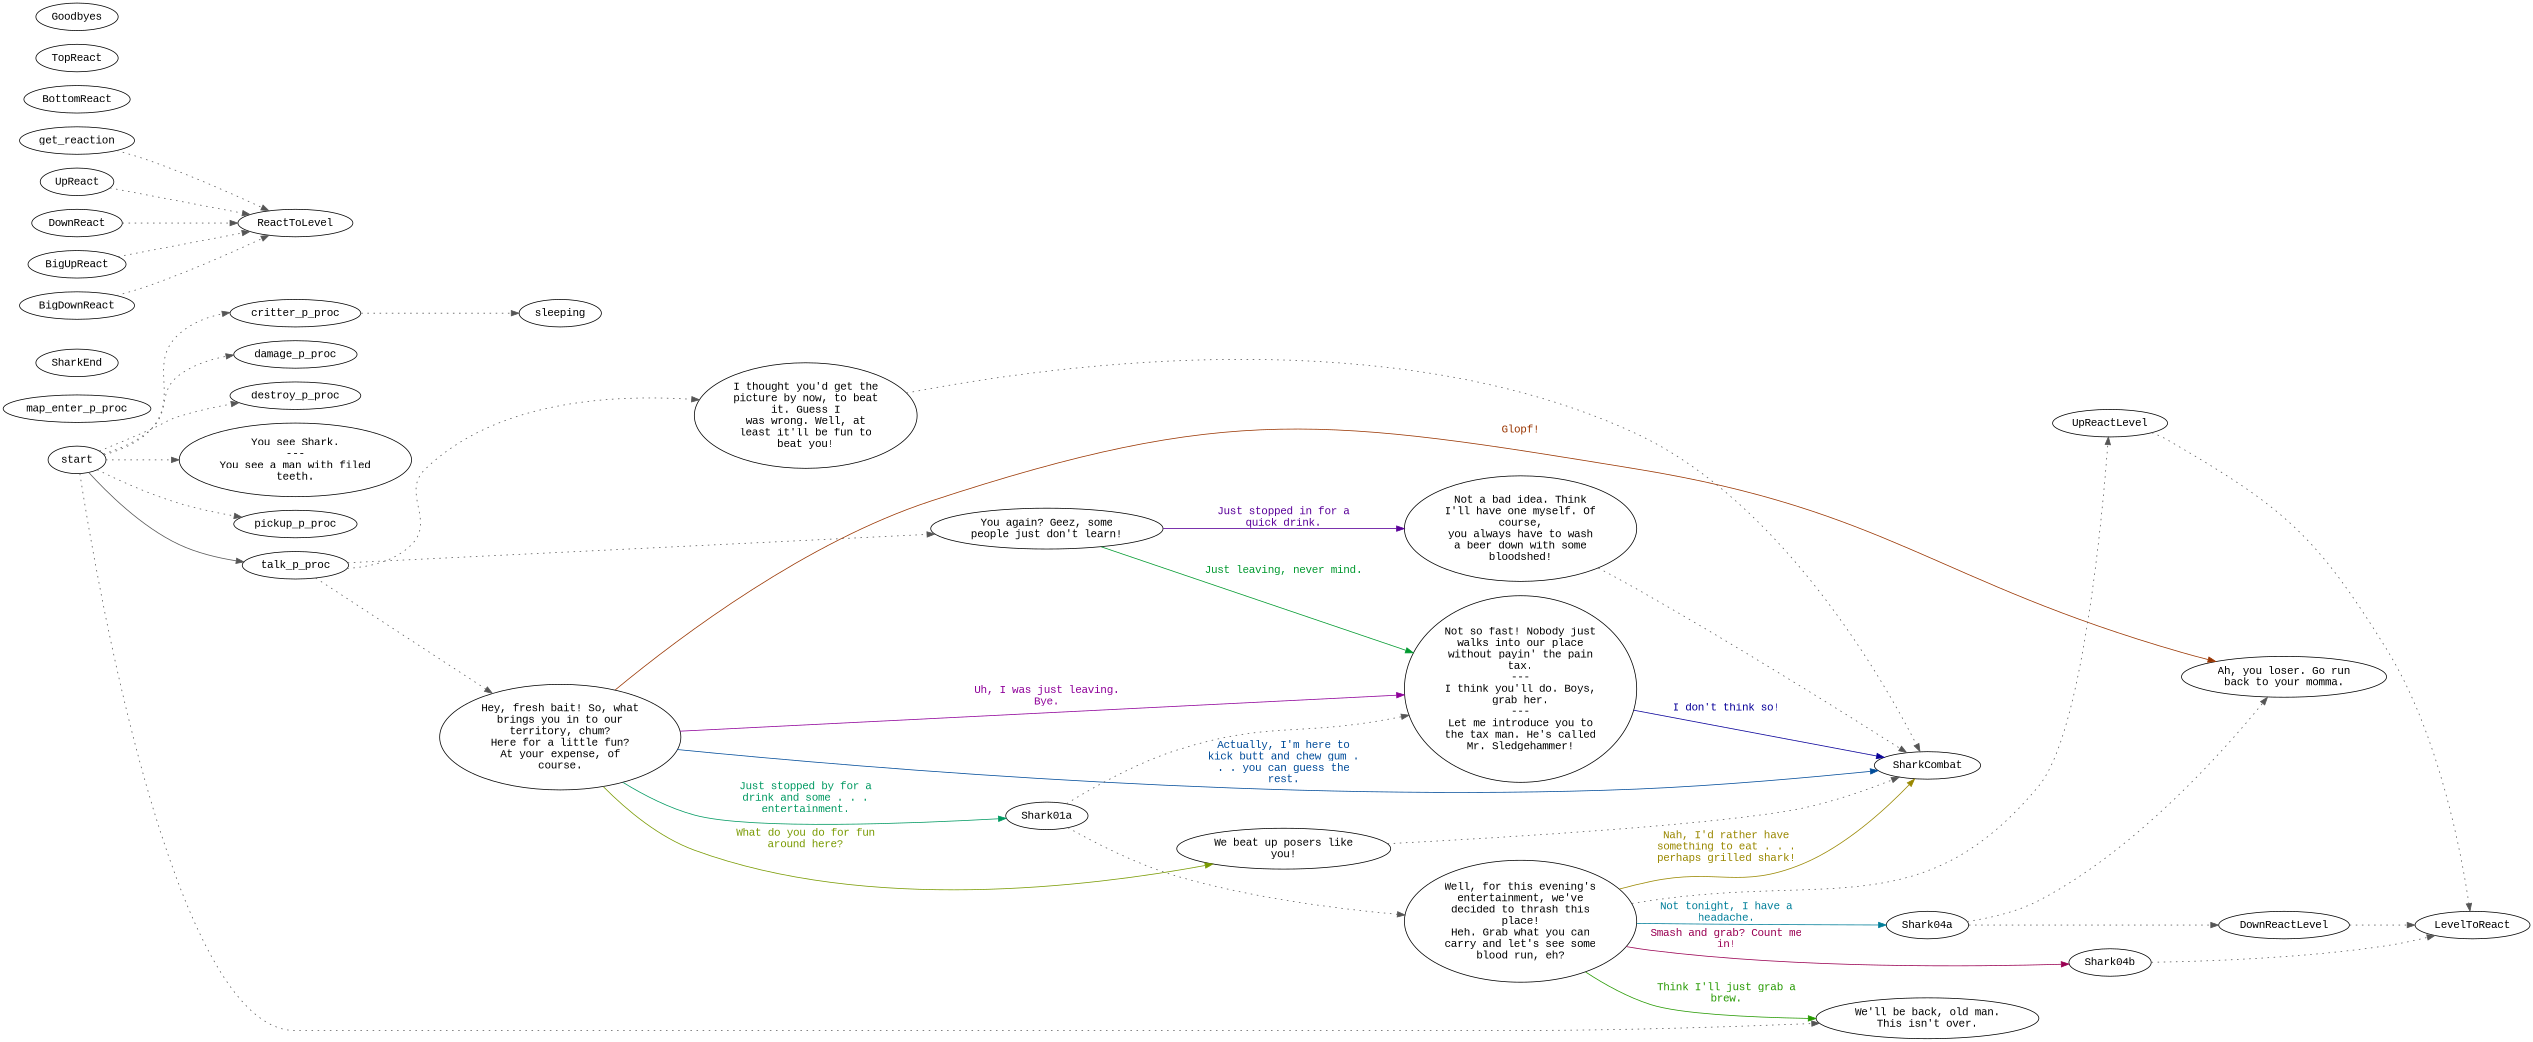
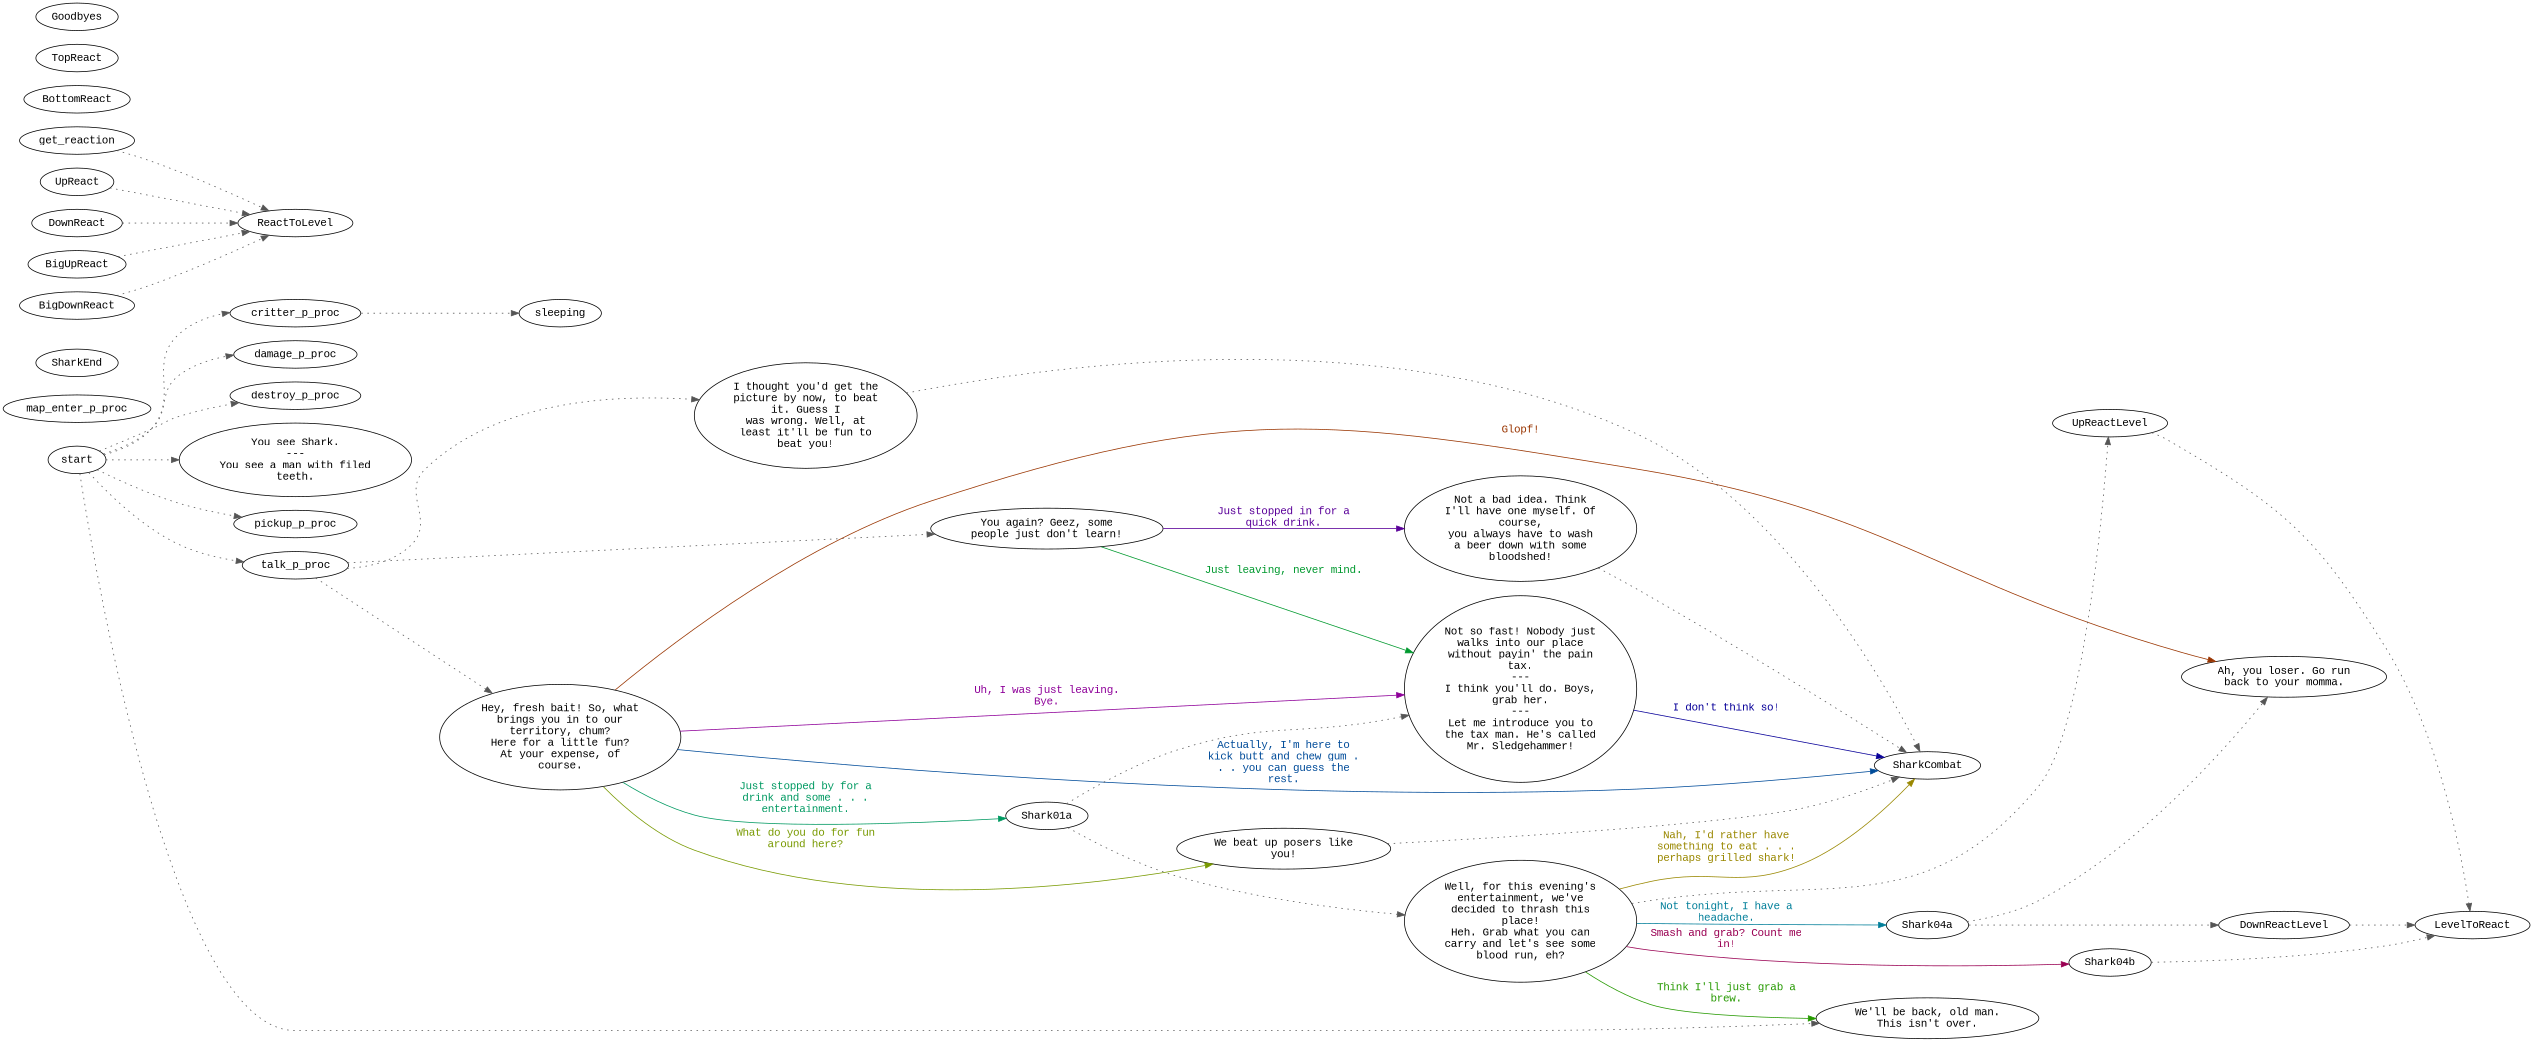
edge "start" -> "talk_p_proc": style solid -> dotted
